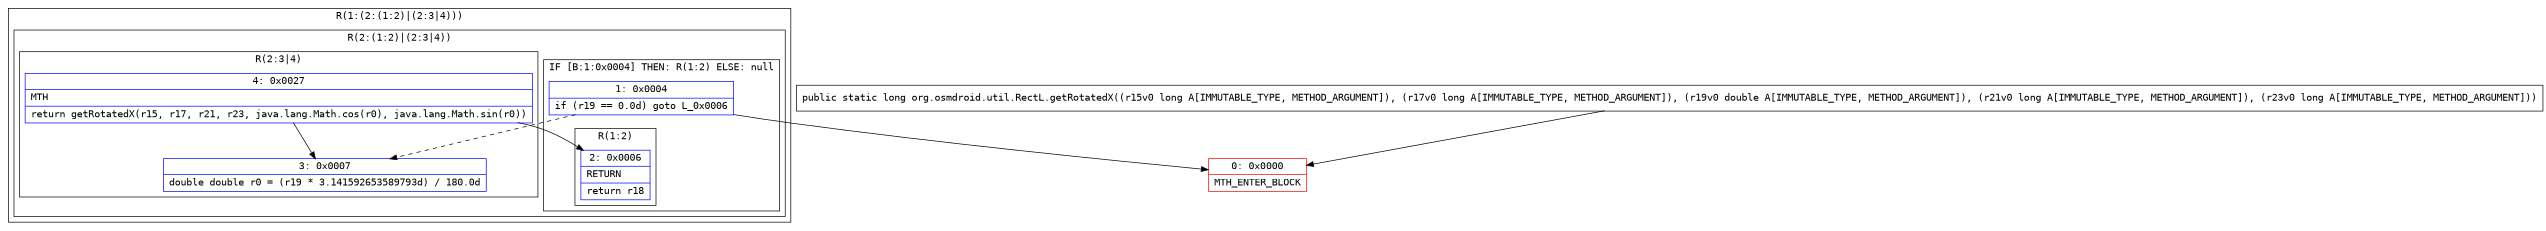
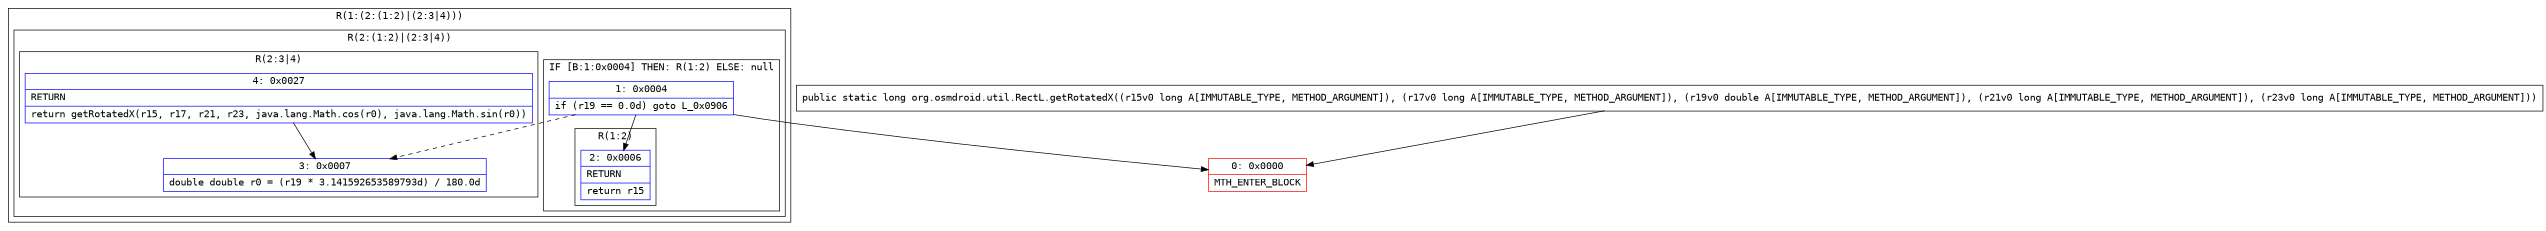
node "4: 0x0027": text "MTH" -> "RETURN"
node "1: 0x0004": text "if (r19 == 0.0d) goto L_0x0006" -> "if (r19 == 0.0d) goto L_0x0906"
edge "4: 0x0027" -> "2: 0x0006": now "1: 0x0004" -> "2: 0x0006"
node "2: 0x0006": text "return r18" -> "return r15"
